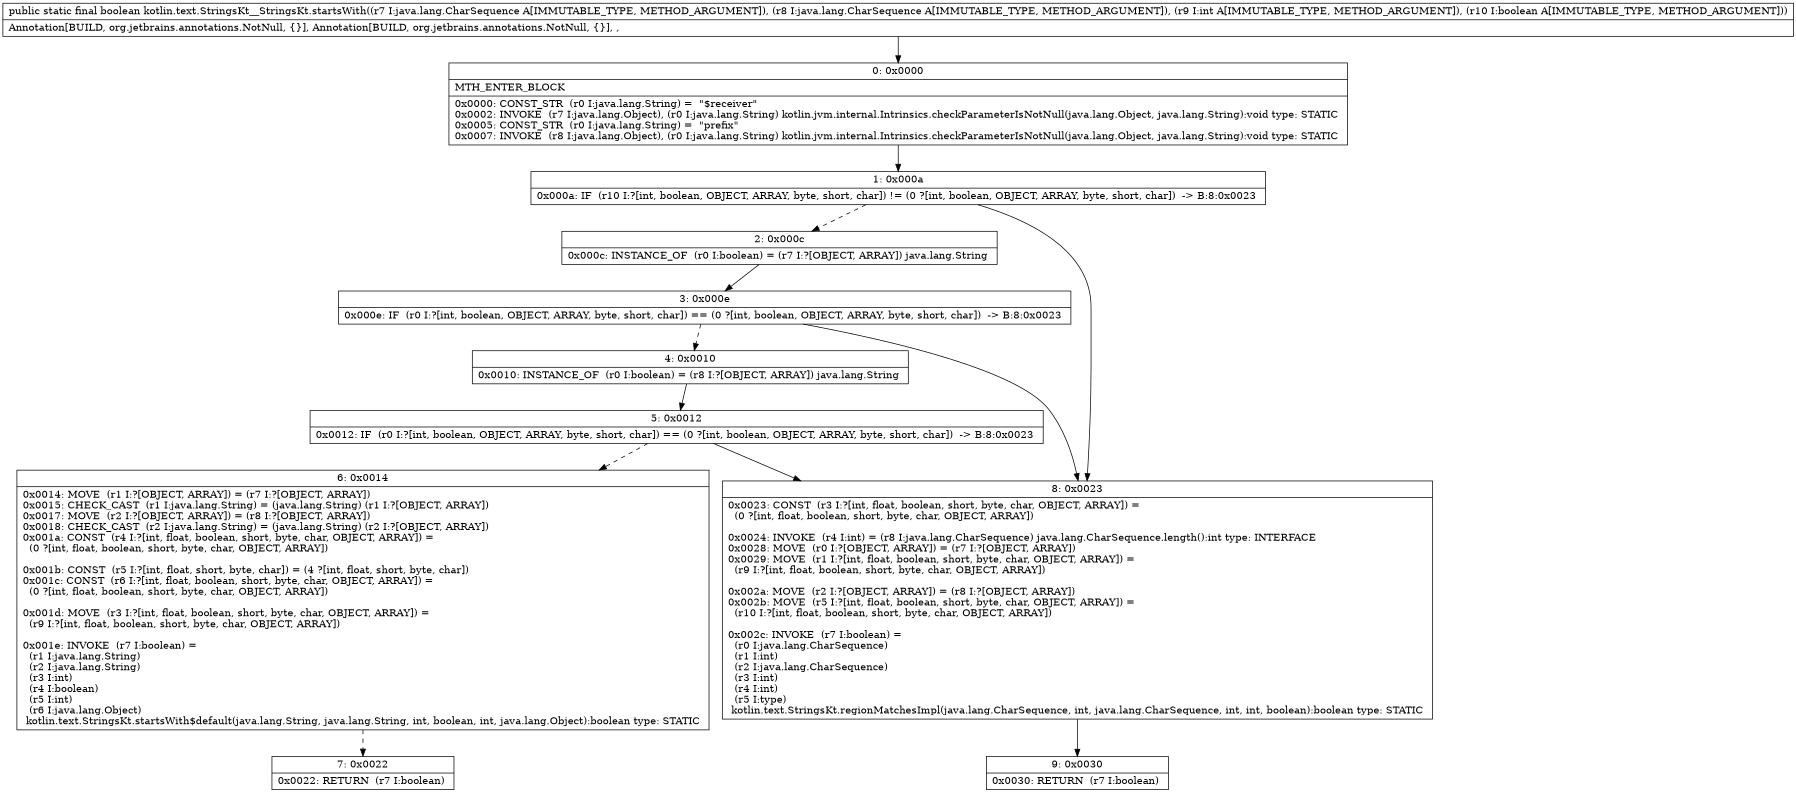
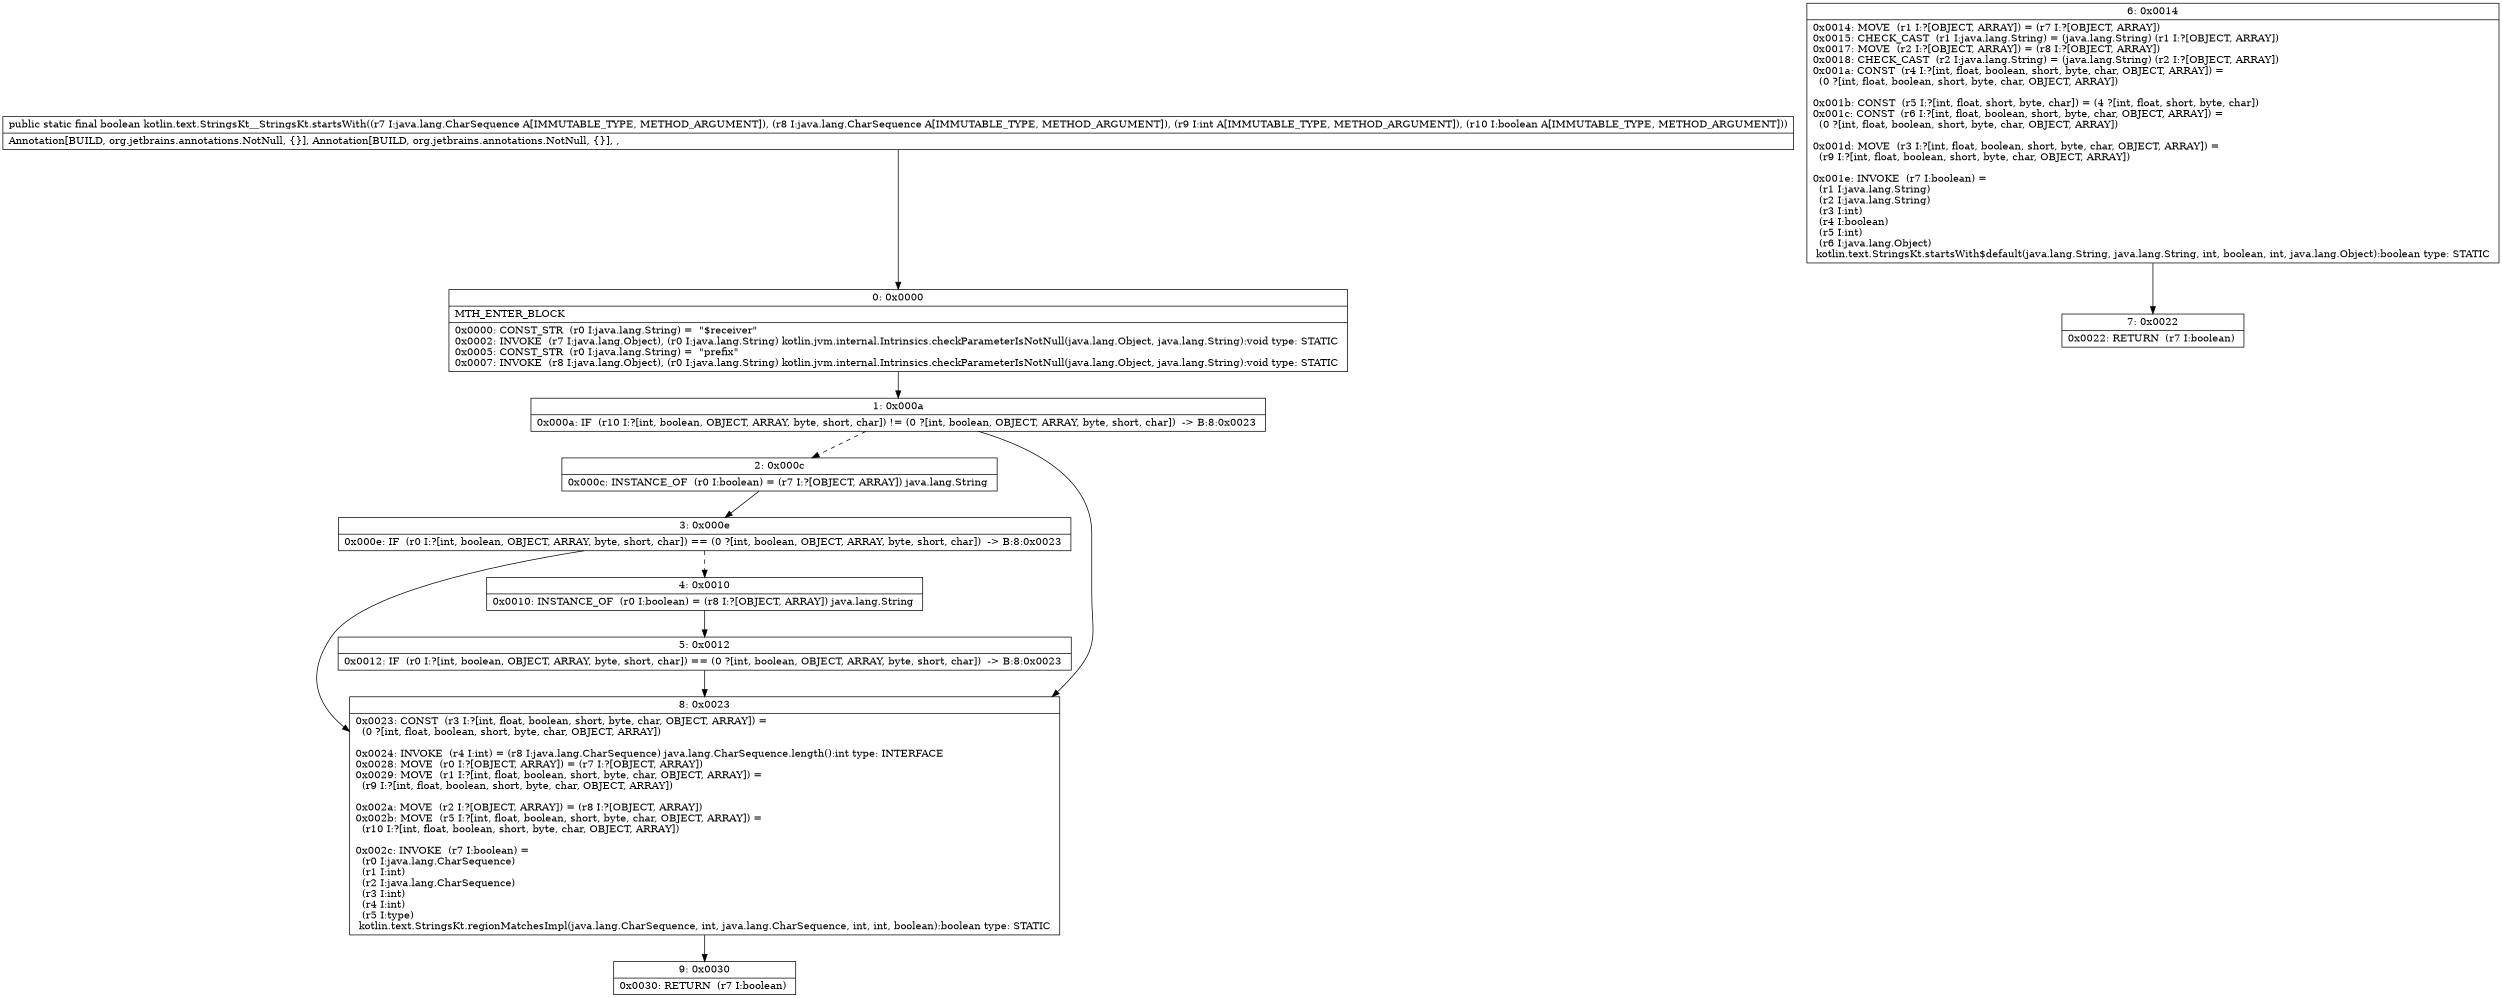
edge "5: 0x0012" -> "6: 0x0014": removed
edge "6: 0x0014" -> "7: 0x0022": style dashed -> solid
